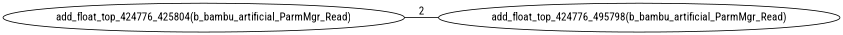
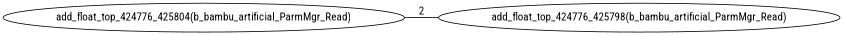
node "add_float_top_424776_495798(b_bambu_artificial_ParmMgr_Read)": label "add_float_top_424776_495798(b_bambu_artificial_ParmMgr_Read)" -> "add_float_top_424776_425798(b_bambu_artificial_ParmMgr_Read)"
